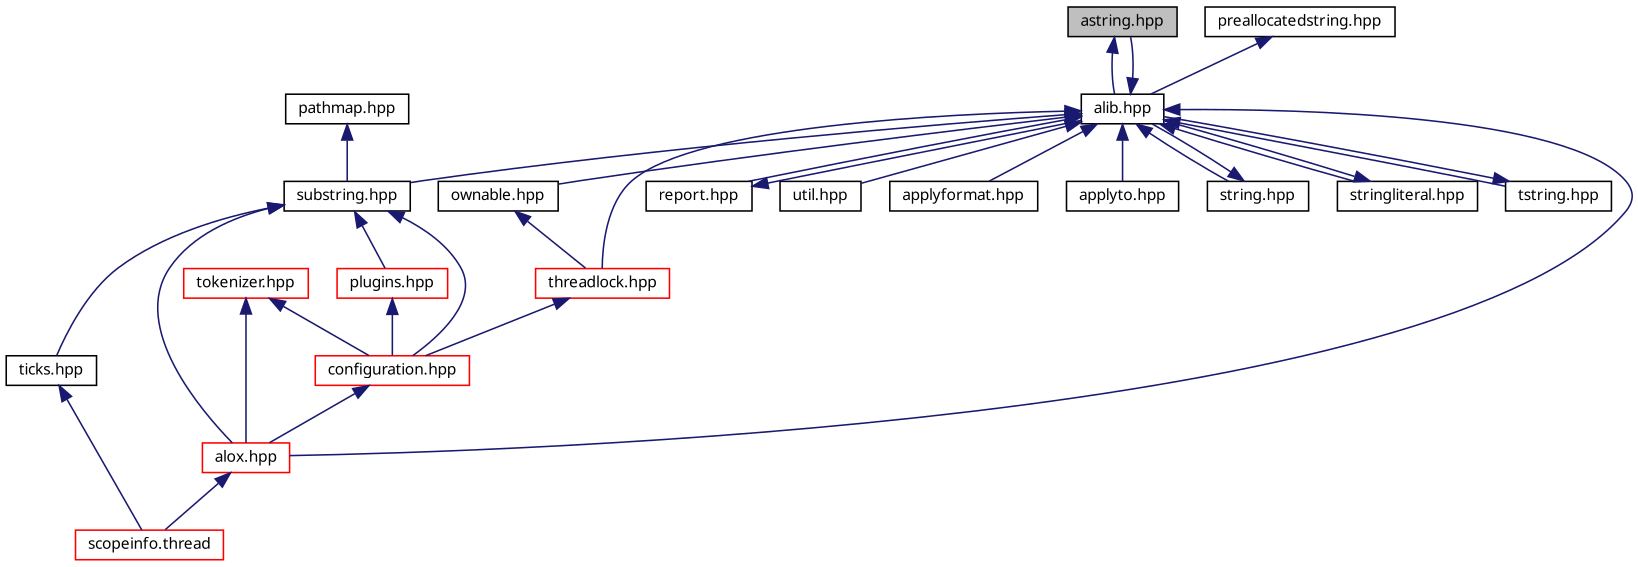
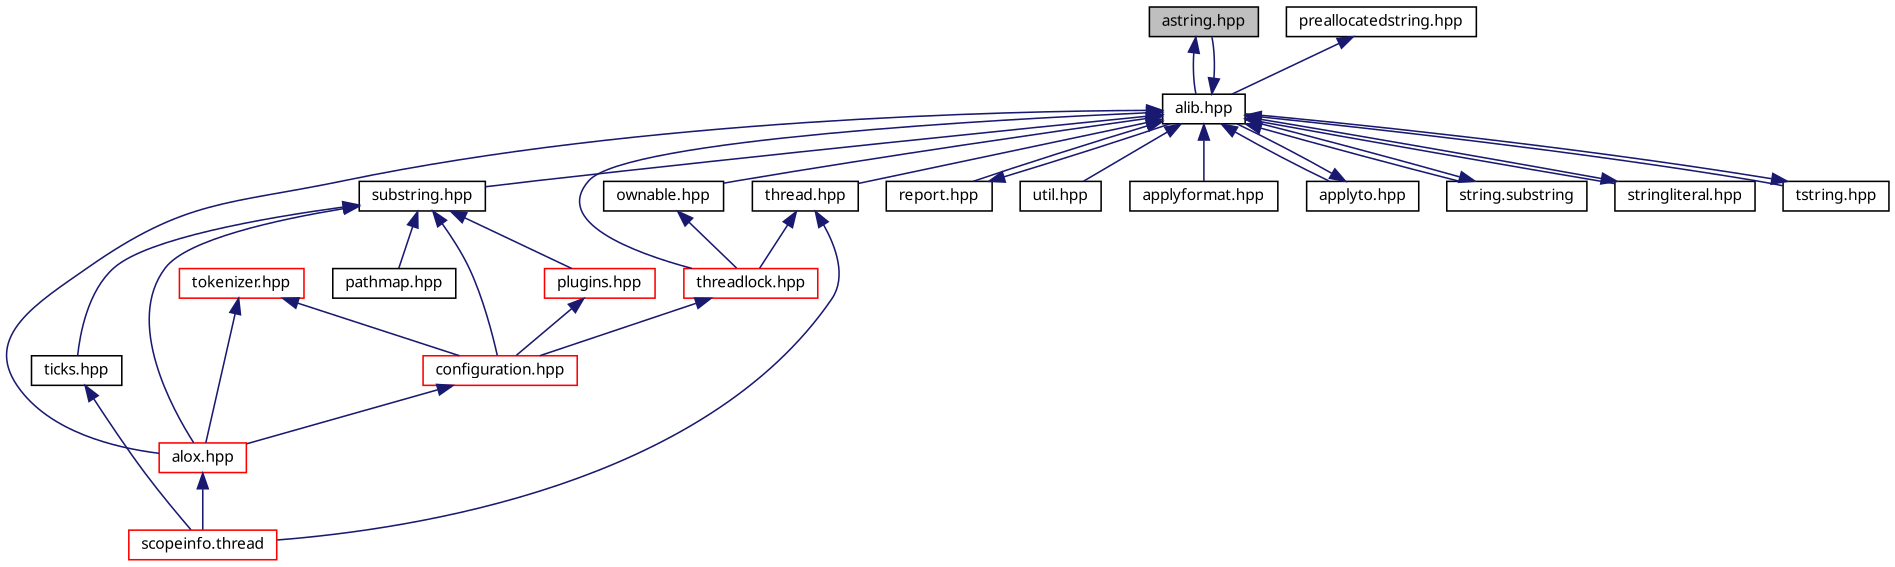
edge "alib.hpp" -> "applyto.hpp": added
edge "substring.hpp" -> "pathmap.hpp": reversed
node "thread.hpp": added
node "string.hpp": label "string.hpp" -> "string.substring"
